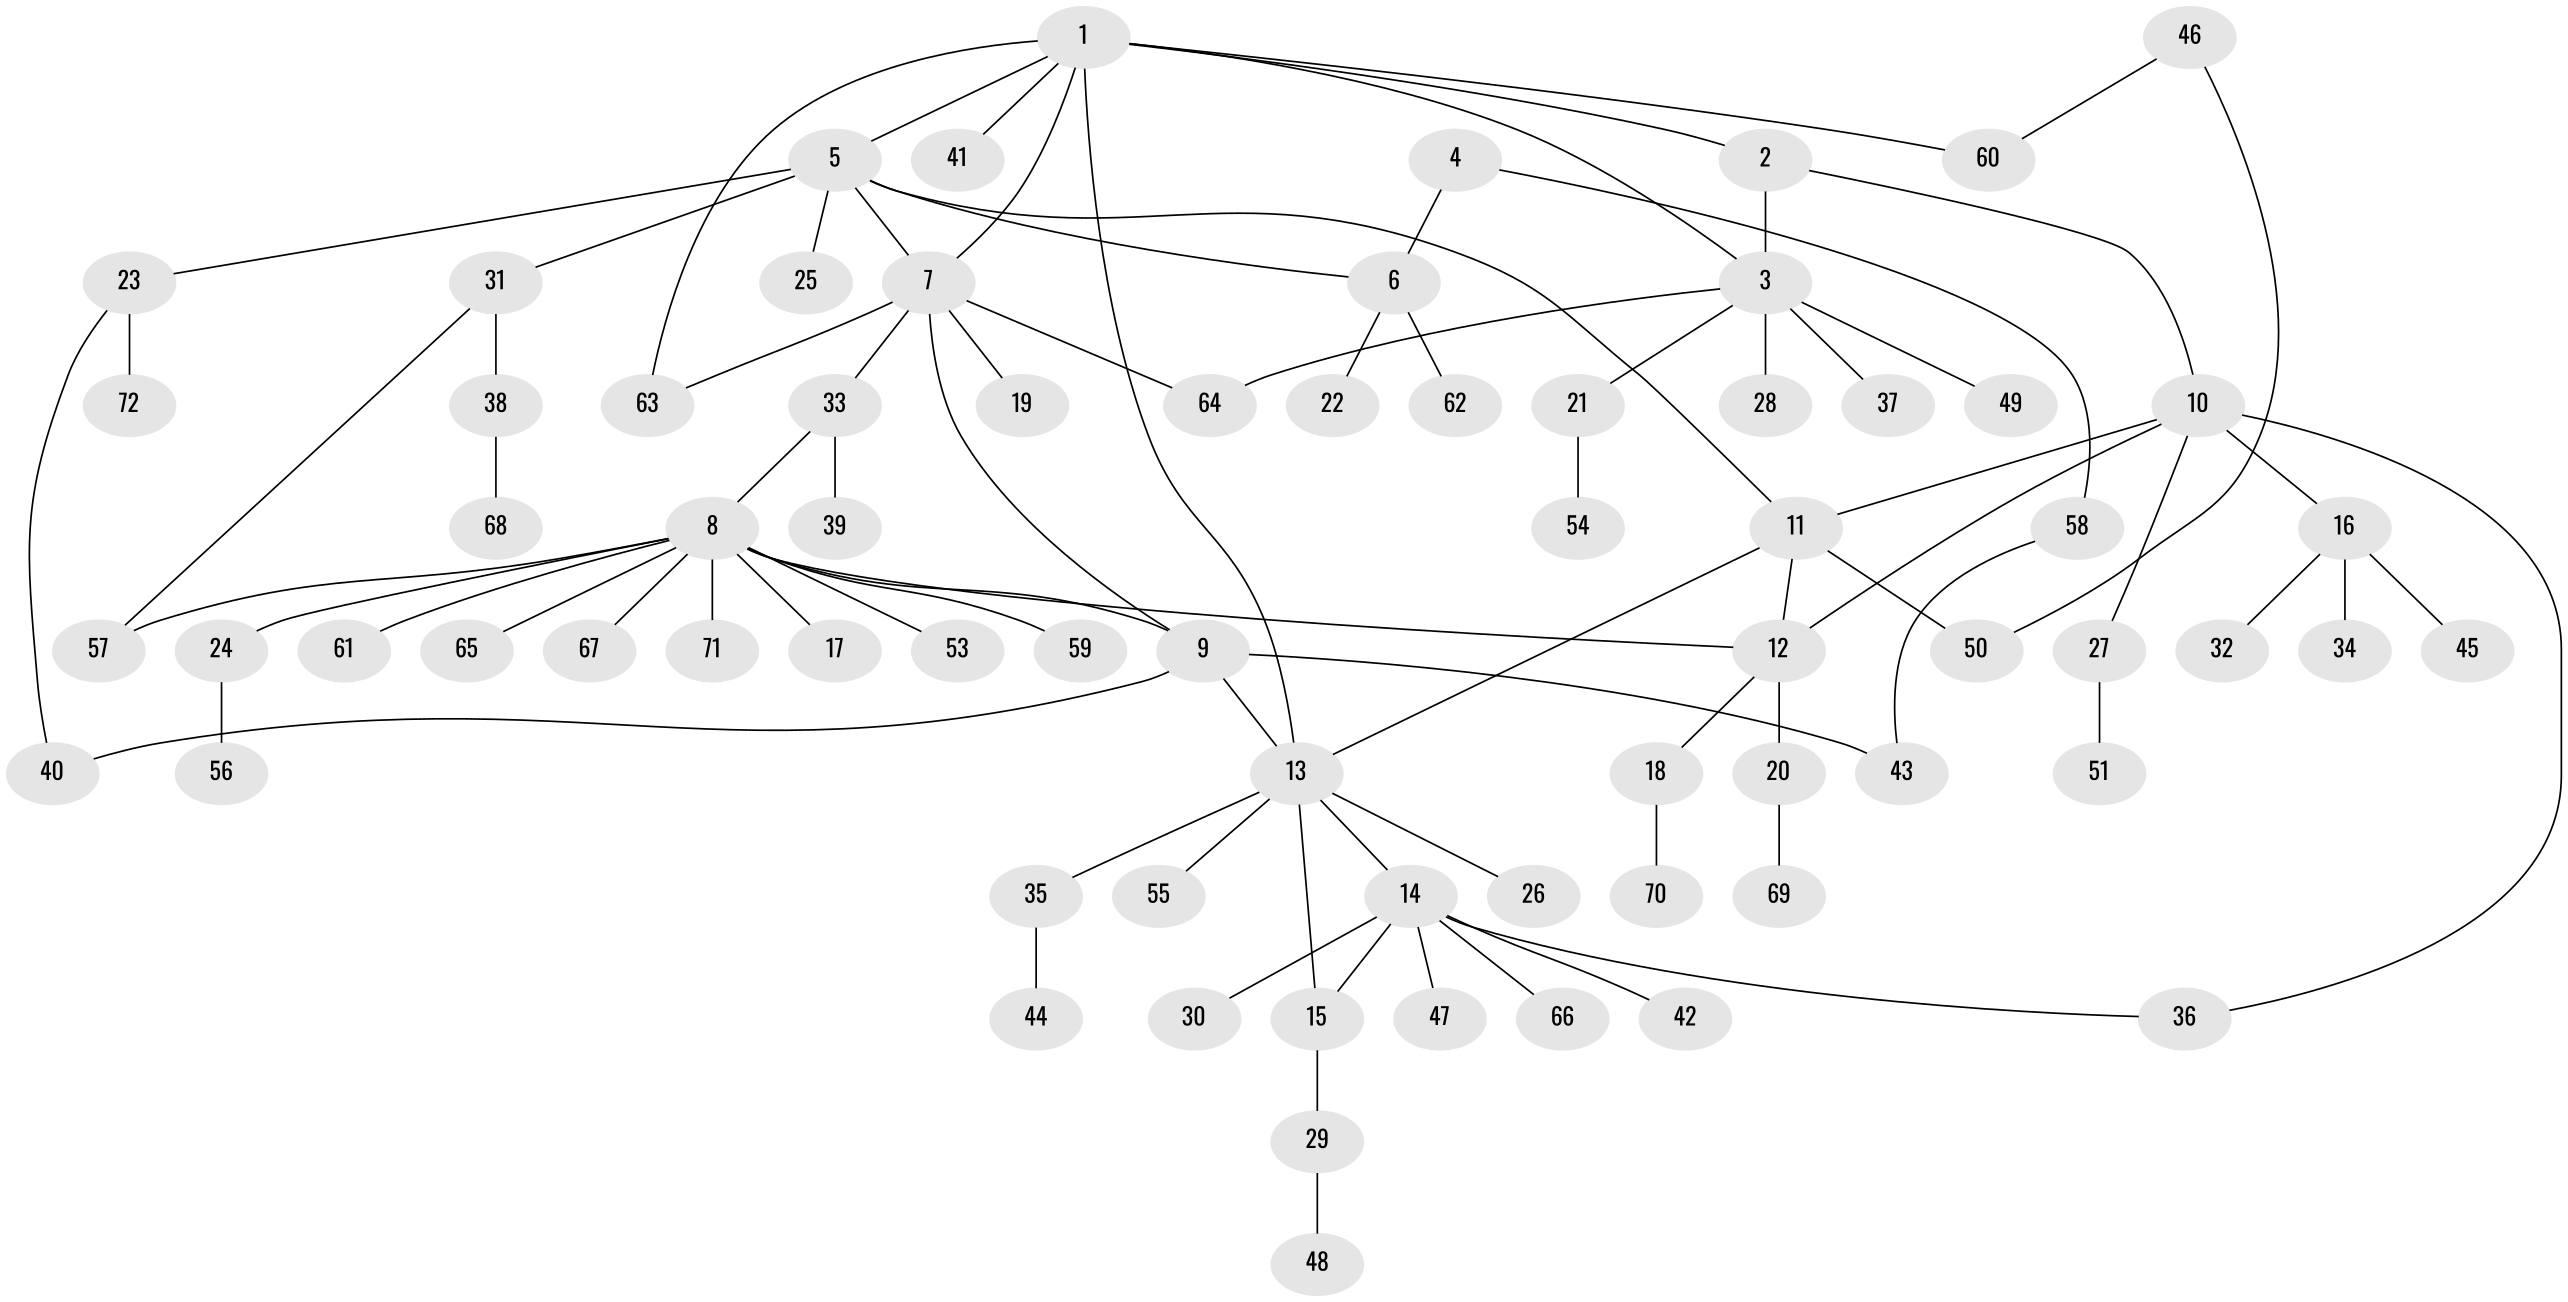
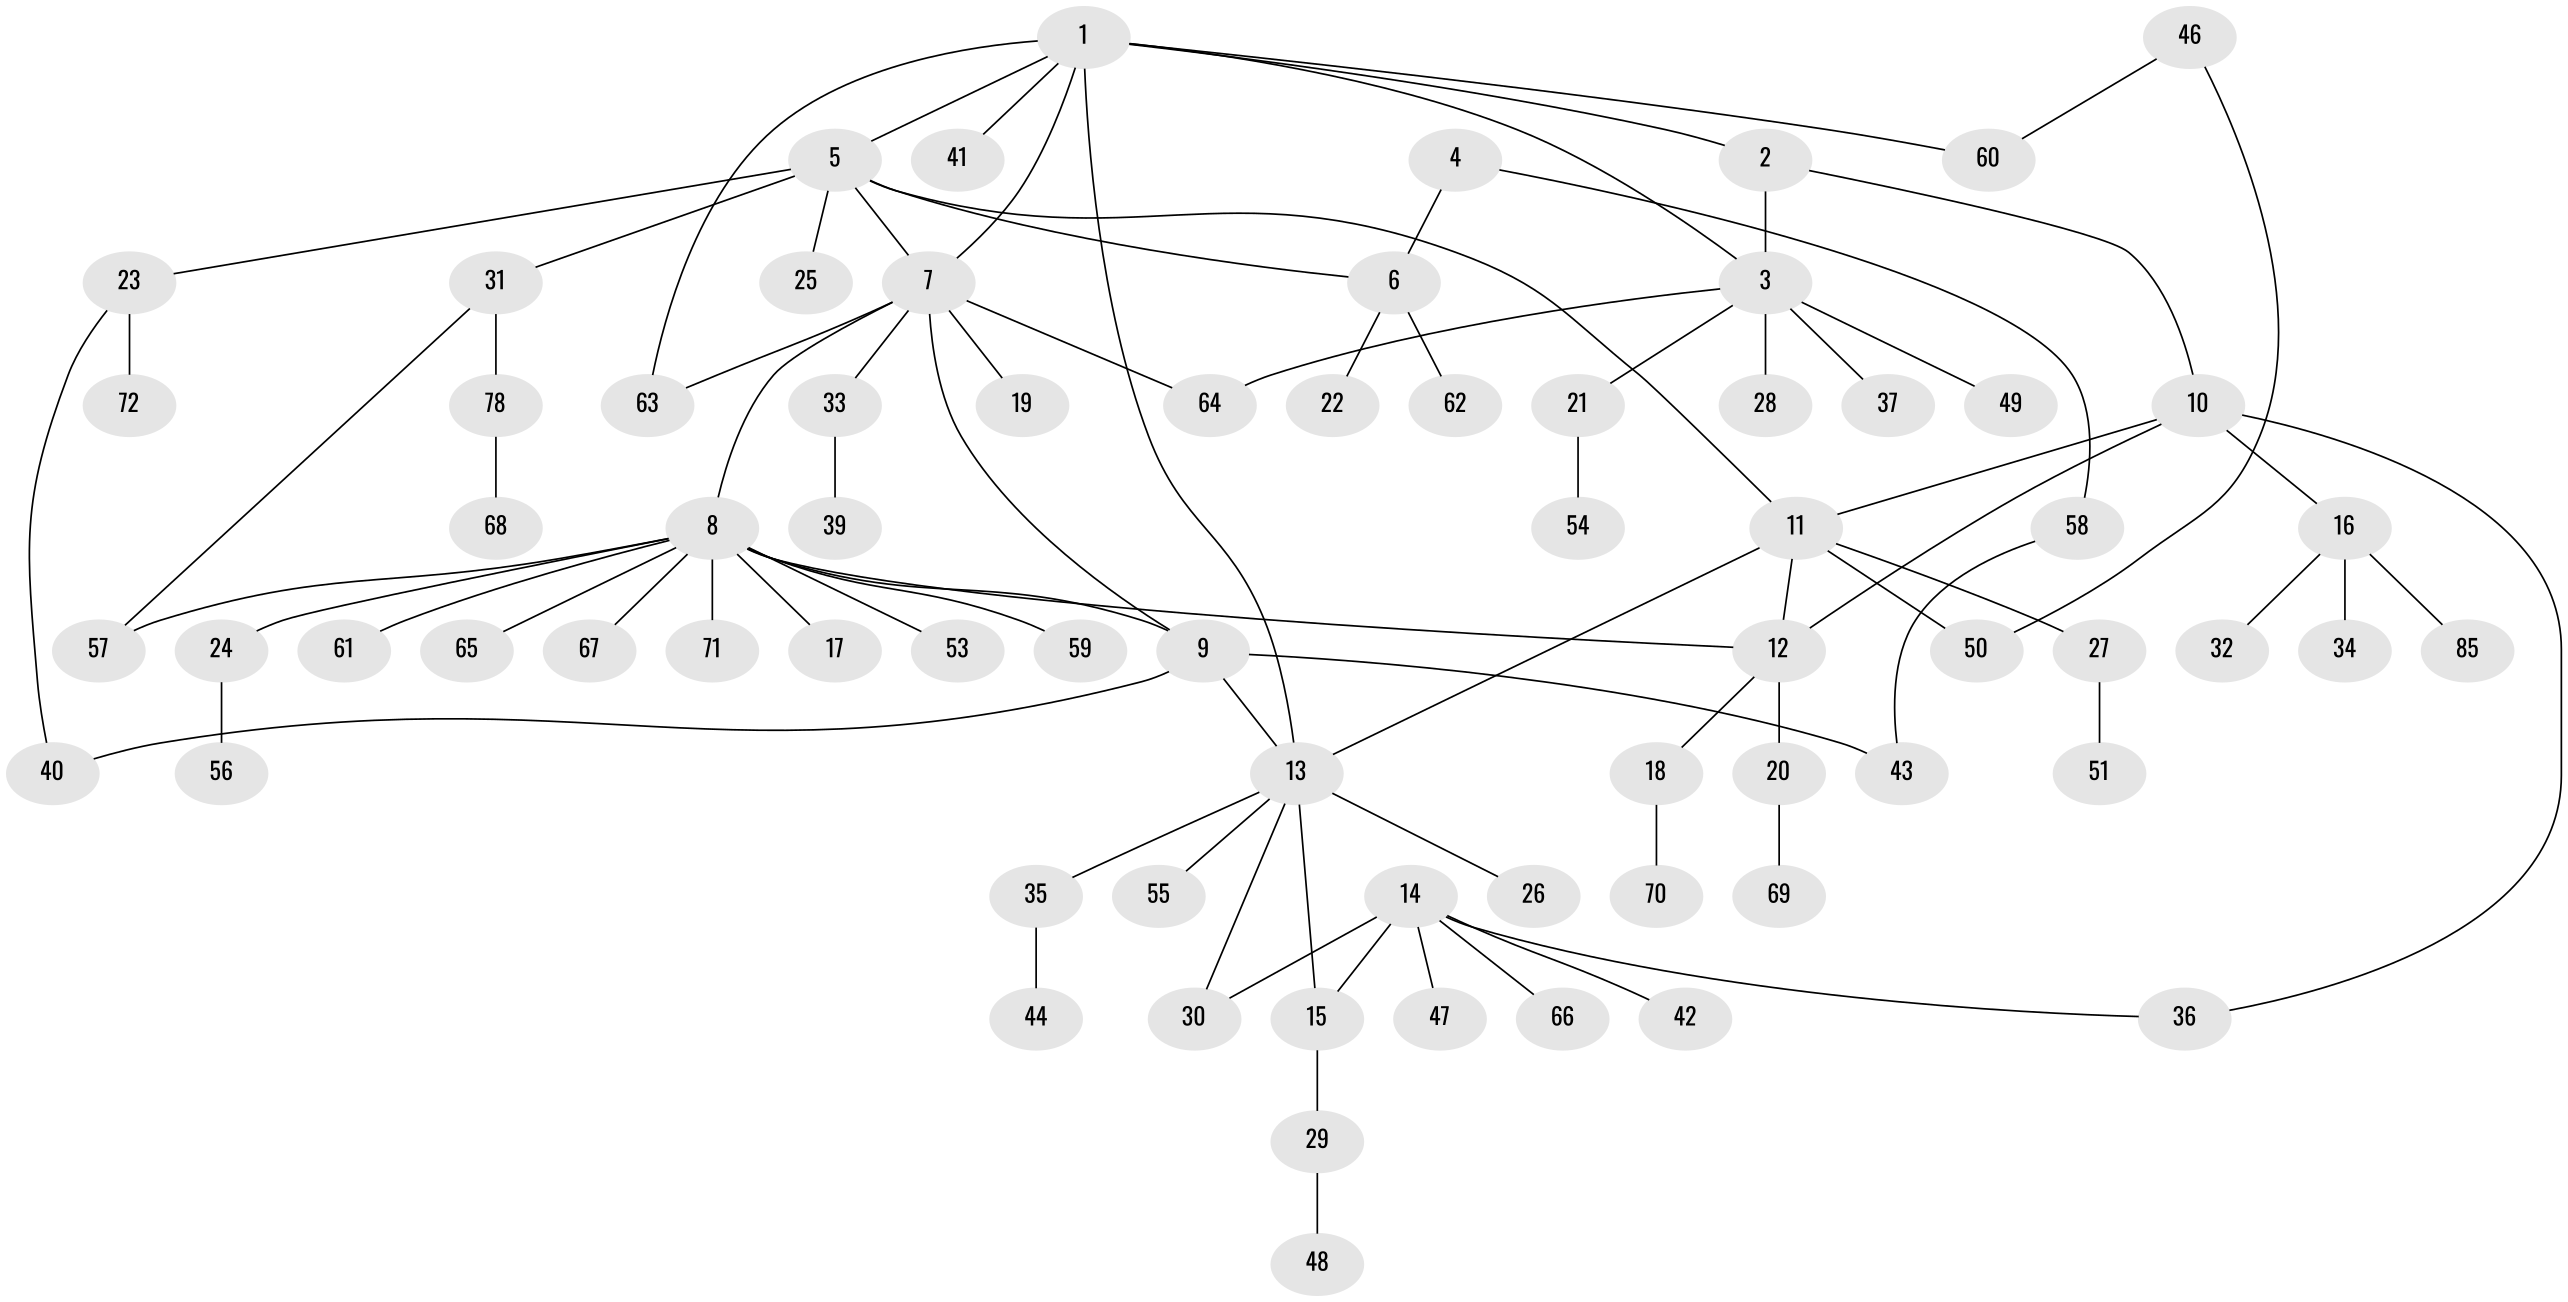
node "38": label "38" -> "78"
edge "33" -- "8": now "7" -- "8"
edge "10" -- "27": now "11" -- "27"
node "45": label "45" -> "85"
edge "13" -- "14": now "13" -- "30"
